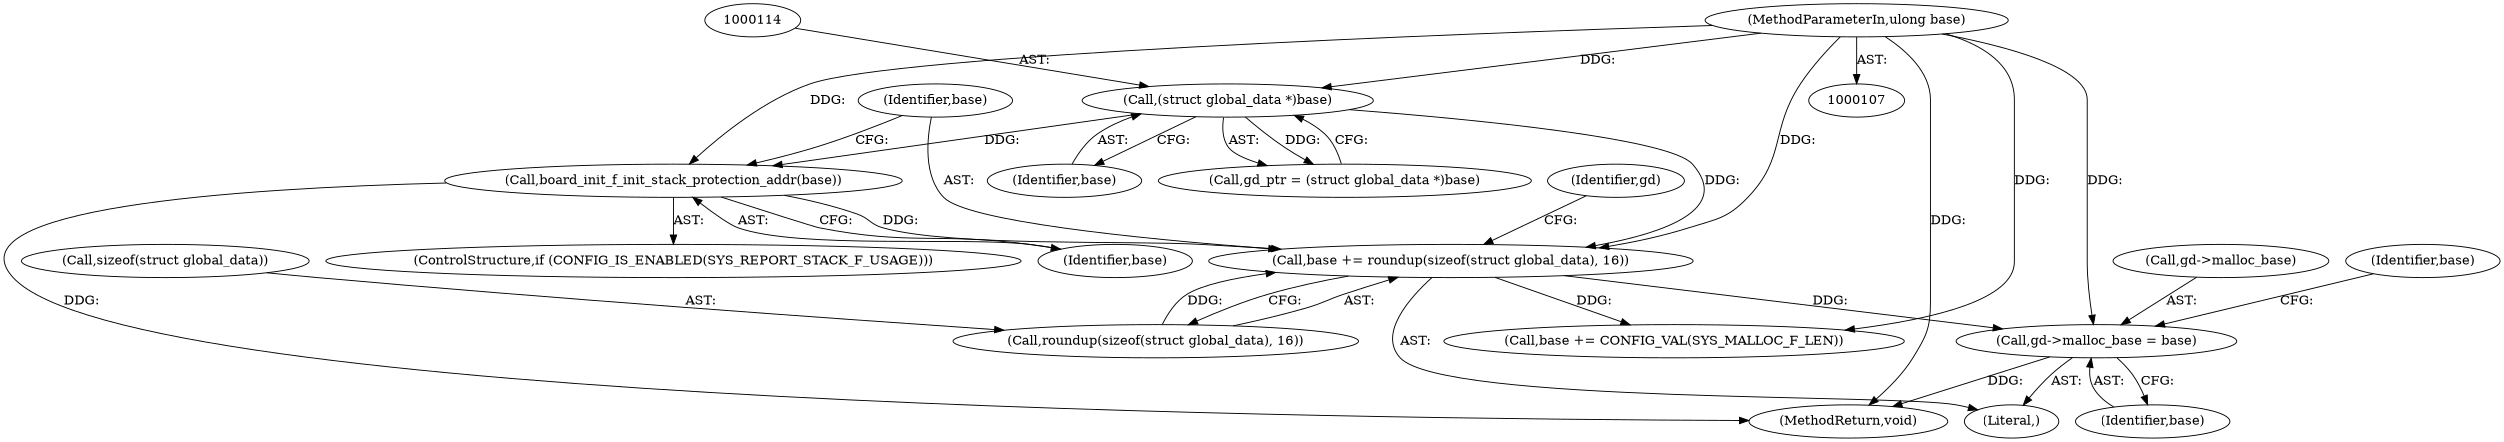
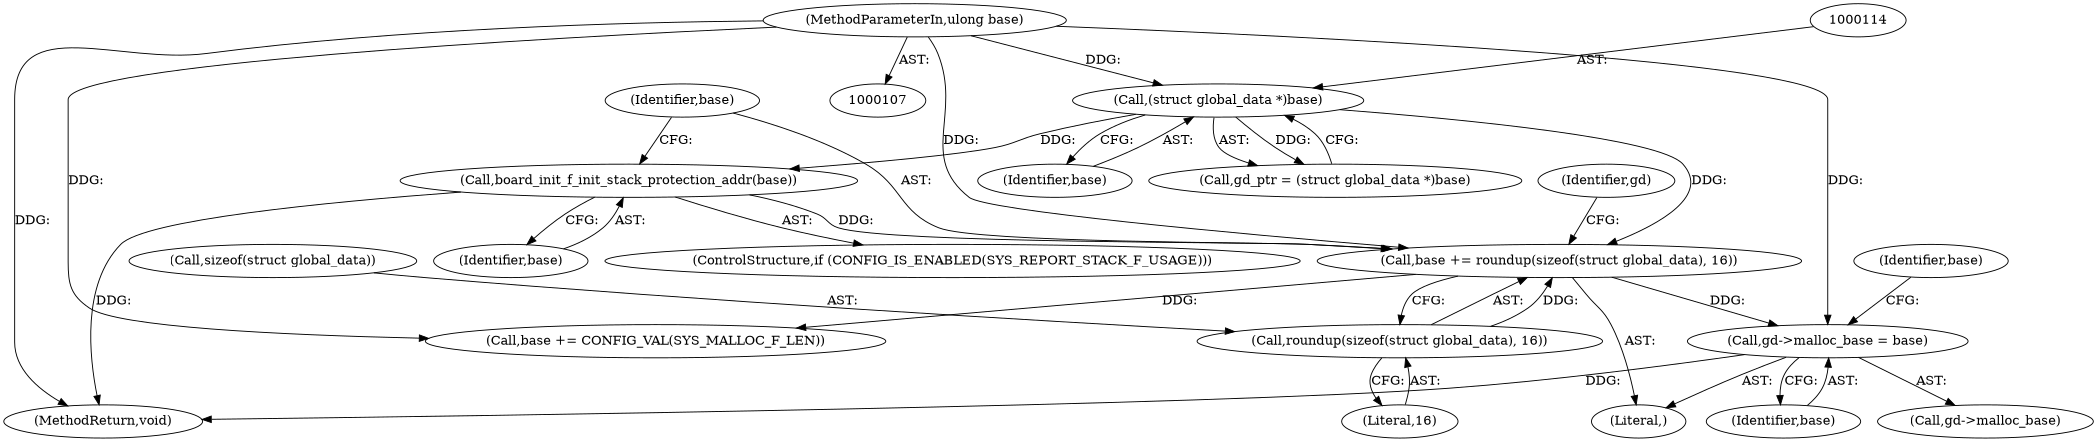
edge "(MethodParameterIn,ulong base)" -> "(Call,board_init_f_init_stack_protection_addr(base))": removed, label "DDG:"
edge "(Call,gd->malloc_base)" -> "(Call,gd->malloc_base = base)": reversed
node "(Literal,16)": added
